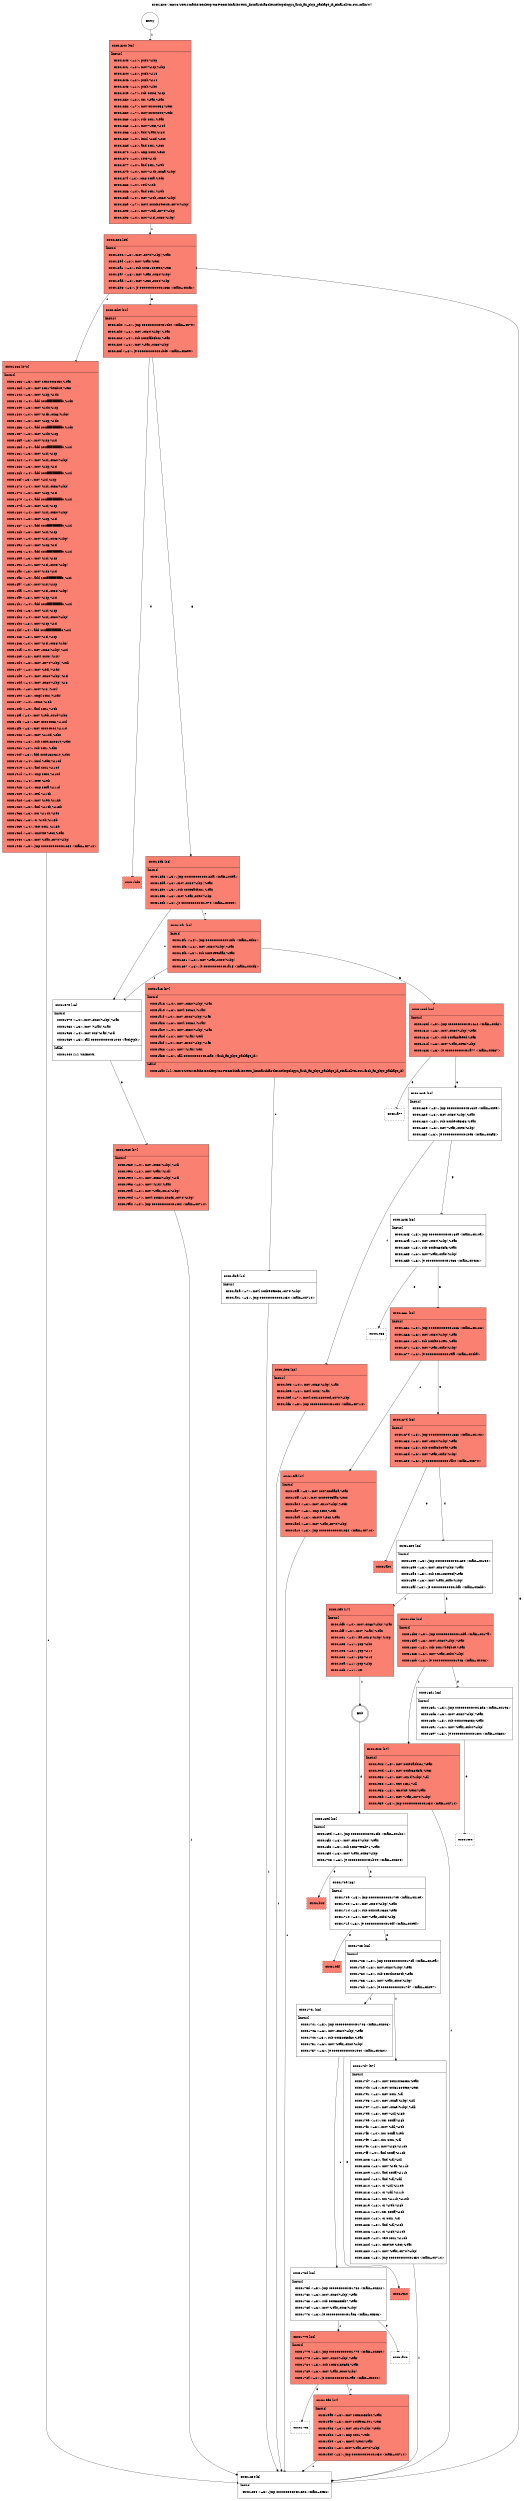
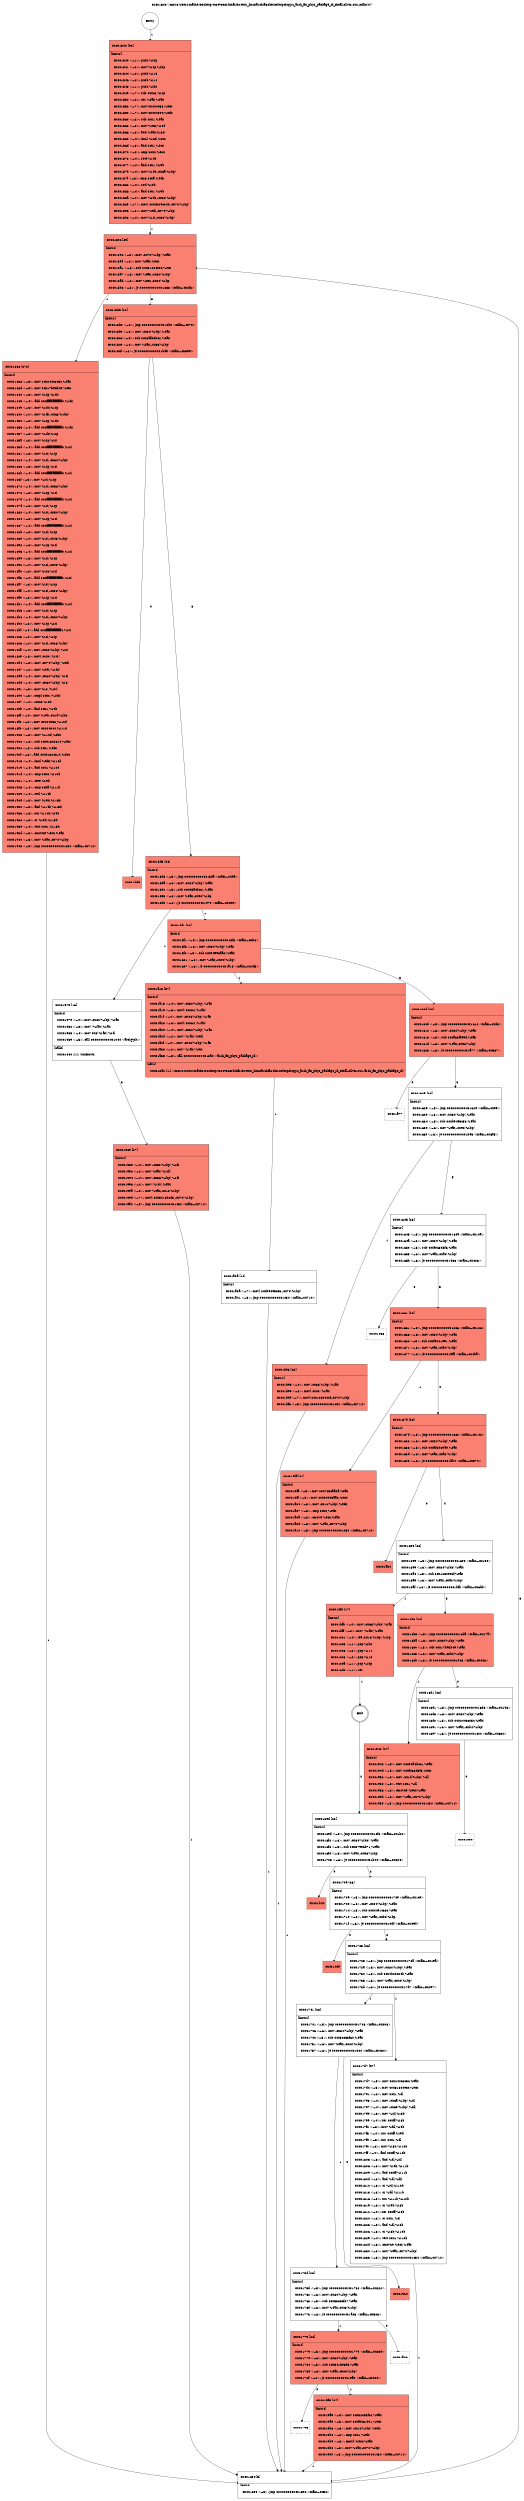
edge "0x4015f1 [28]" -> "0x40197e [16]": now "0x4015f1 [28]" -> "0x401a15 [37]"
edge "0x401948 [27]" -> "0x401c54 [5]": removed, label "1"
